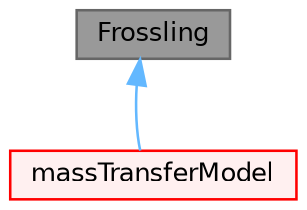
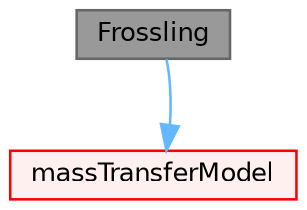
edge "massTransferModel" -> "Frossling": reversed
